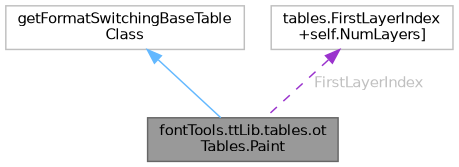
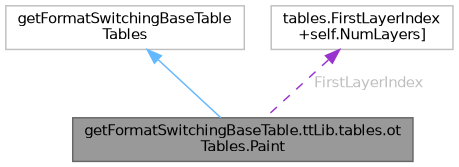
node "getFormatSwitchingBaseTable Class": label "getFormatSwitchingBaseTable Class" -> "getFormatSwitchingBaseTable Tables"
node "fontTools.ttLib.tables.ot Tables.Paint": label "fontTools.ttLib.tables.ot Tables.Paint" -> "getFormatSwitchingBaseTable.ttLib.tables.ot Tables.Paint"
